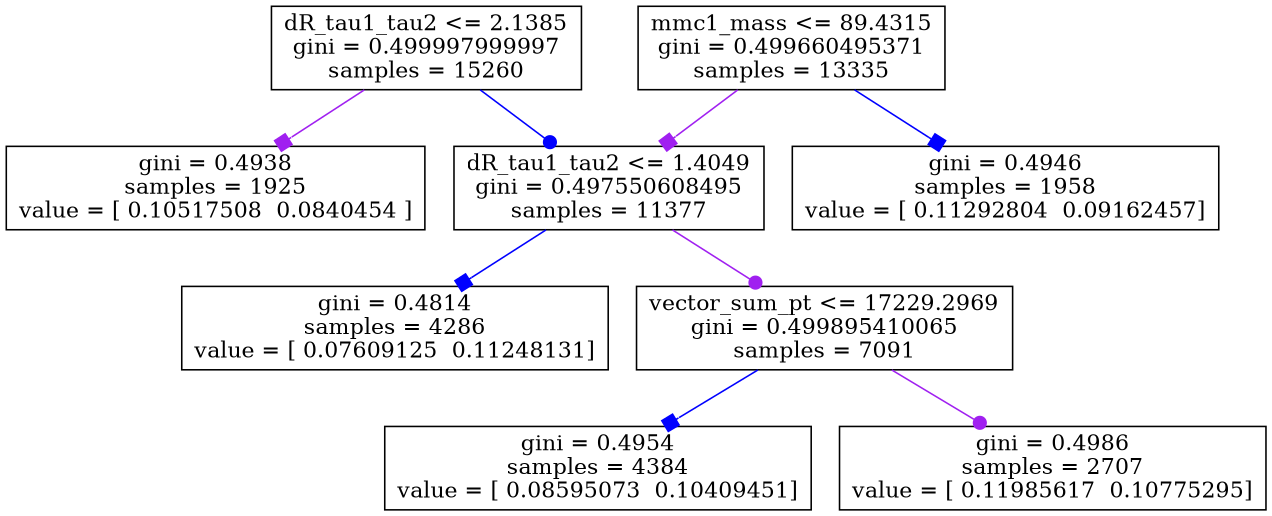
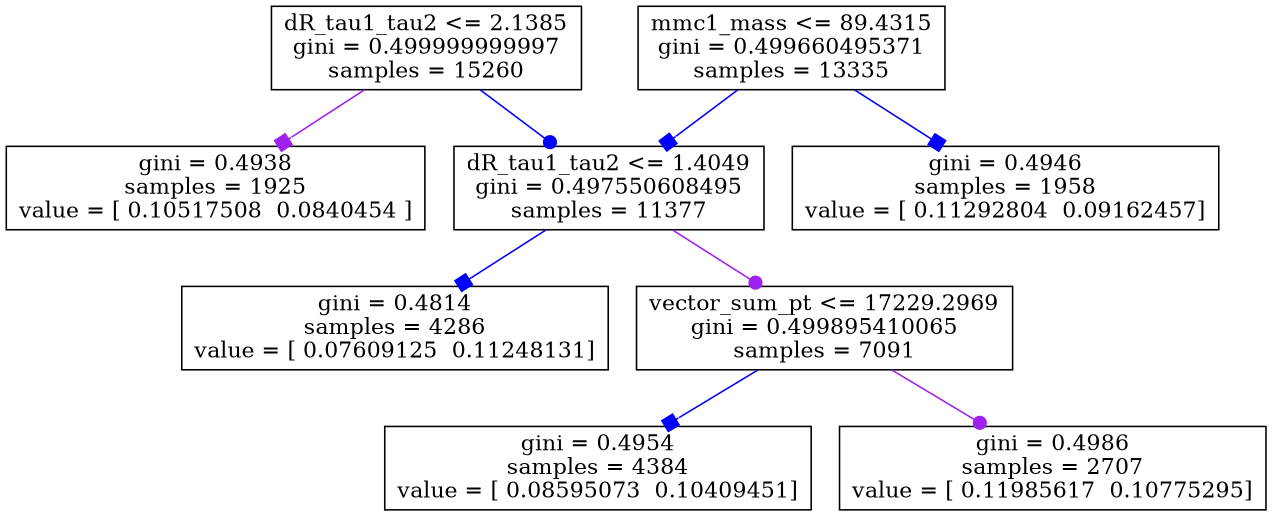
node "dR_tau1_tau2 <= 2.1385 gini = 0.499997999997 samples = 15260": label "dR_tau1_tau2 <= 2.1385 gini = 0.499997999997 samples = 15260" -> "dR_tau1_tau2 <= 2.1385 gini = 0.499999999997 samples = 15260"
edge "mmc1_mass <= 89.4315 gini = 0.499660495371 samples = 13335" -> "dR_tau1_tau2 <= 1.4049 gini = 0.497550608495 samples = 11377": color purple -> blue
